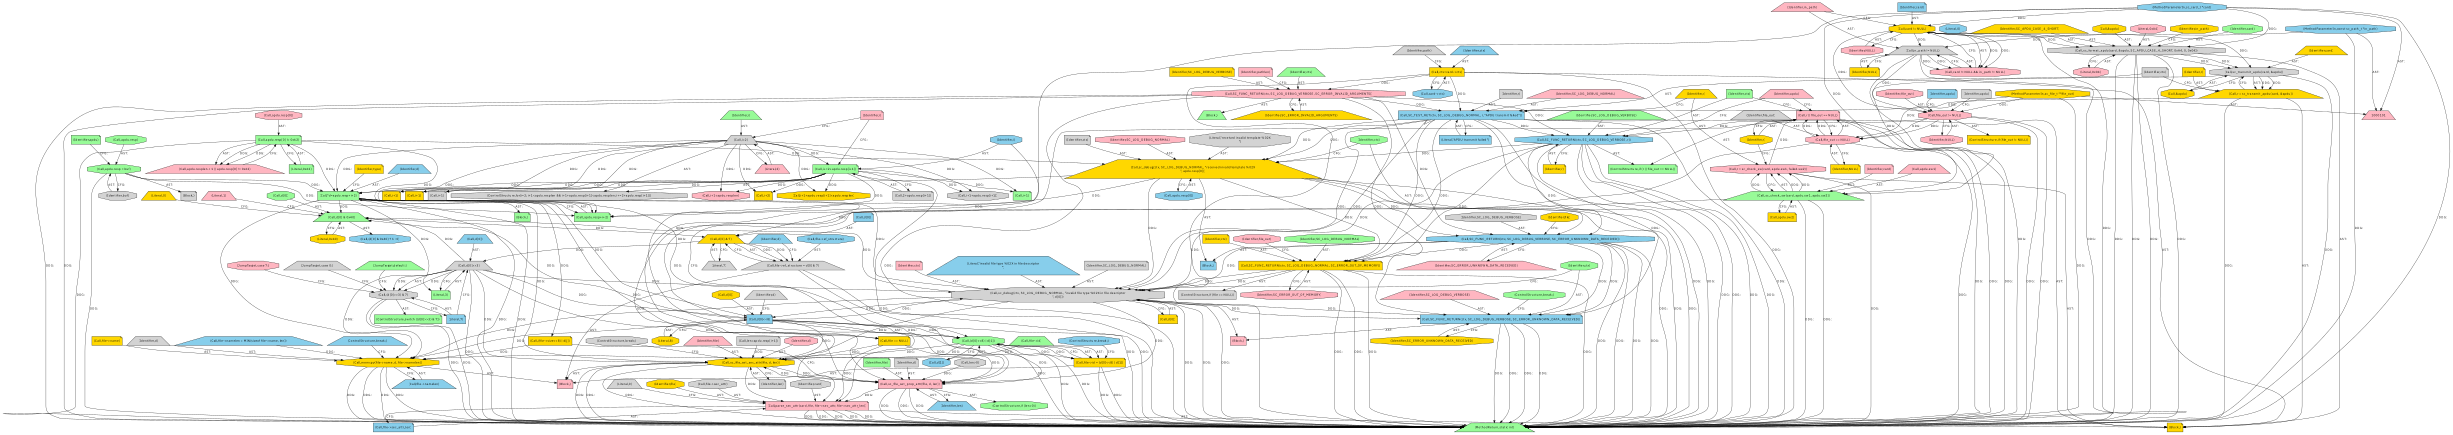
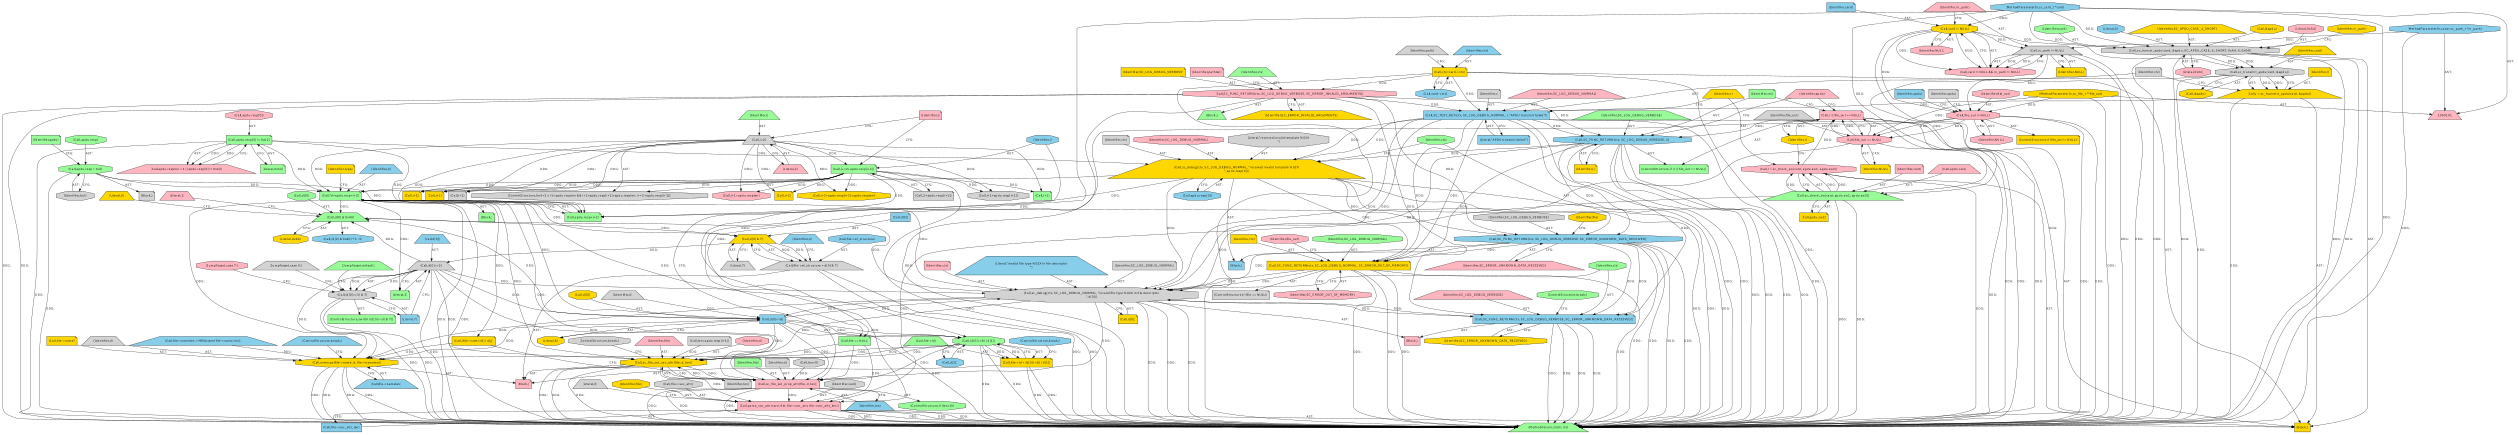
edge "(Call,card != NULL)" -> "(Call,sc_transmit_apdu(card, &apdu))": now "(MethodParameterIn,sc_card_t *card)" -> "(Call,sc_transmit_apdu(card, &apdu))"
node "(Call,r = sc_check_sw(card, apdu.sw1, failed.sw2))": label "(Call,r = sc_check_sw(card, apdu.sw1, failed.sw2))" -> "(Call,r = sc_check_sw(card, apdu.sw1, apdu.sw2))"
node "(Call,file == NULL)": fillcolor gold -> palegreen
